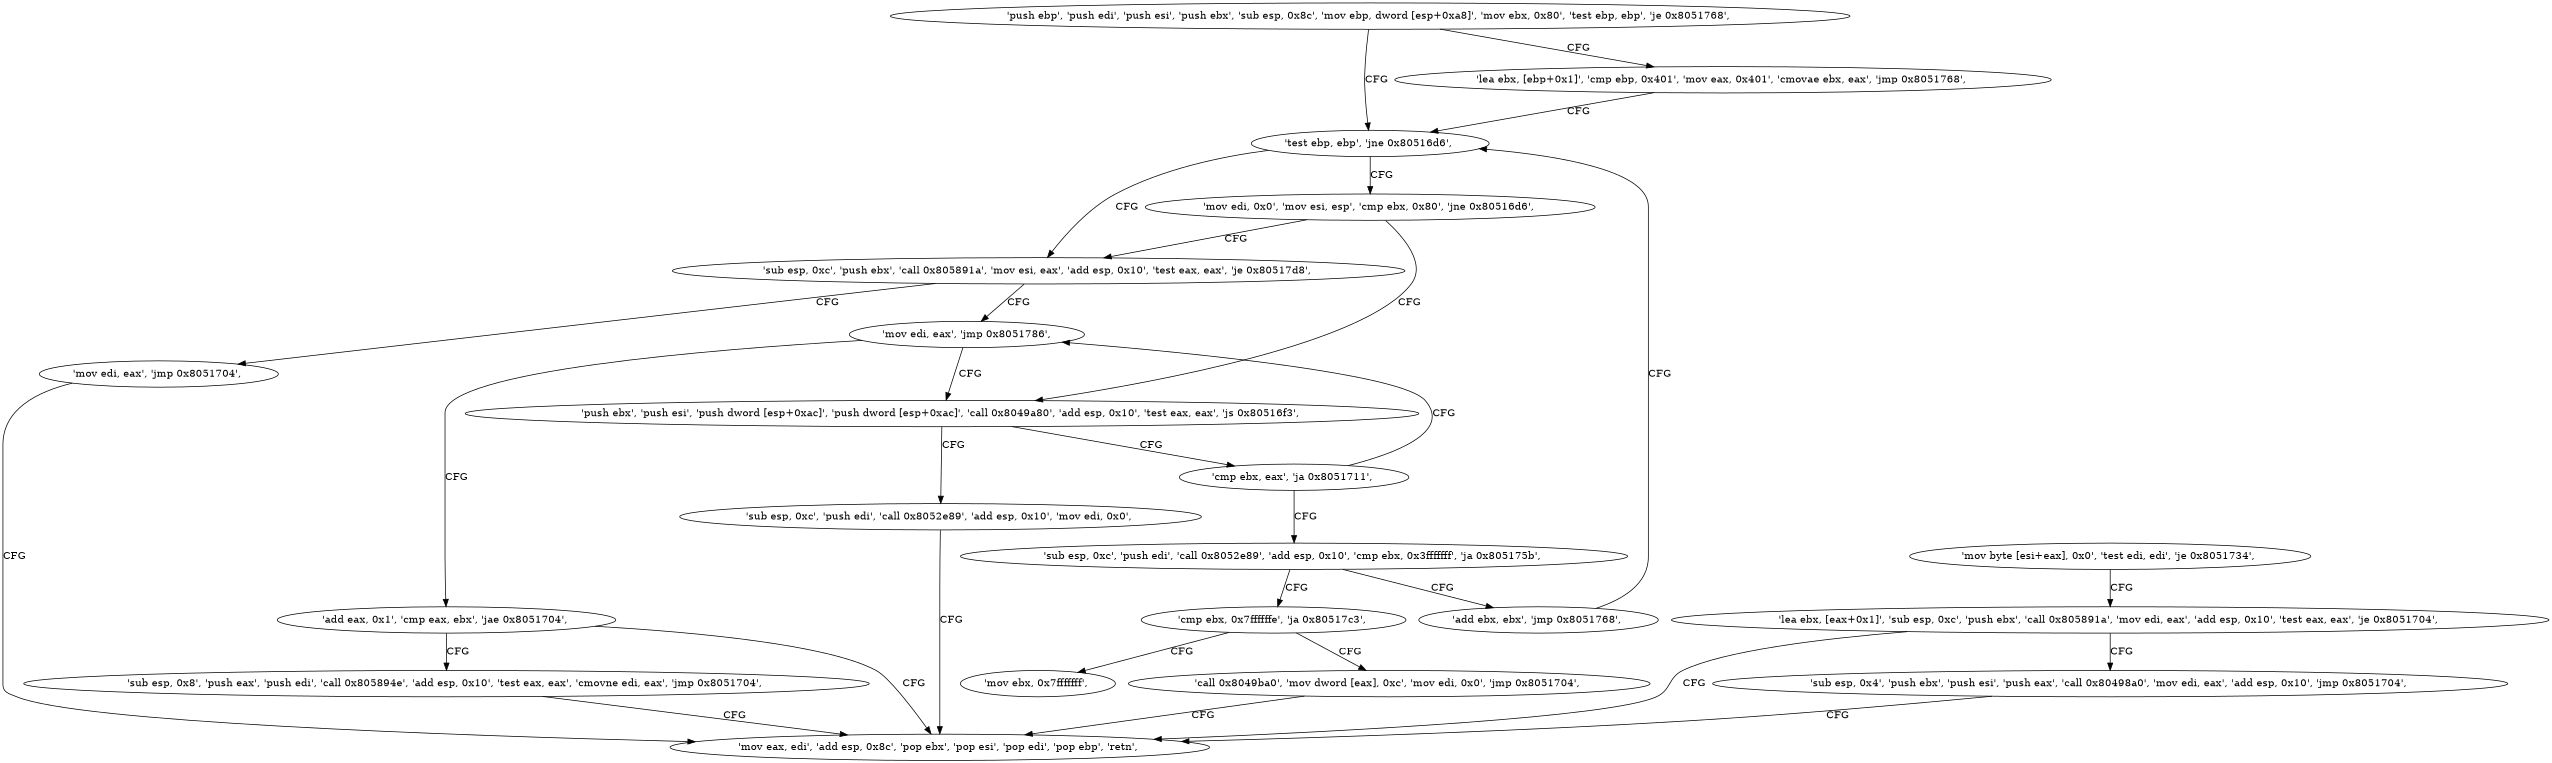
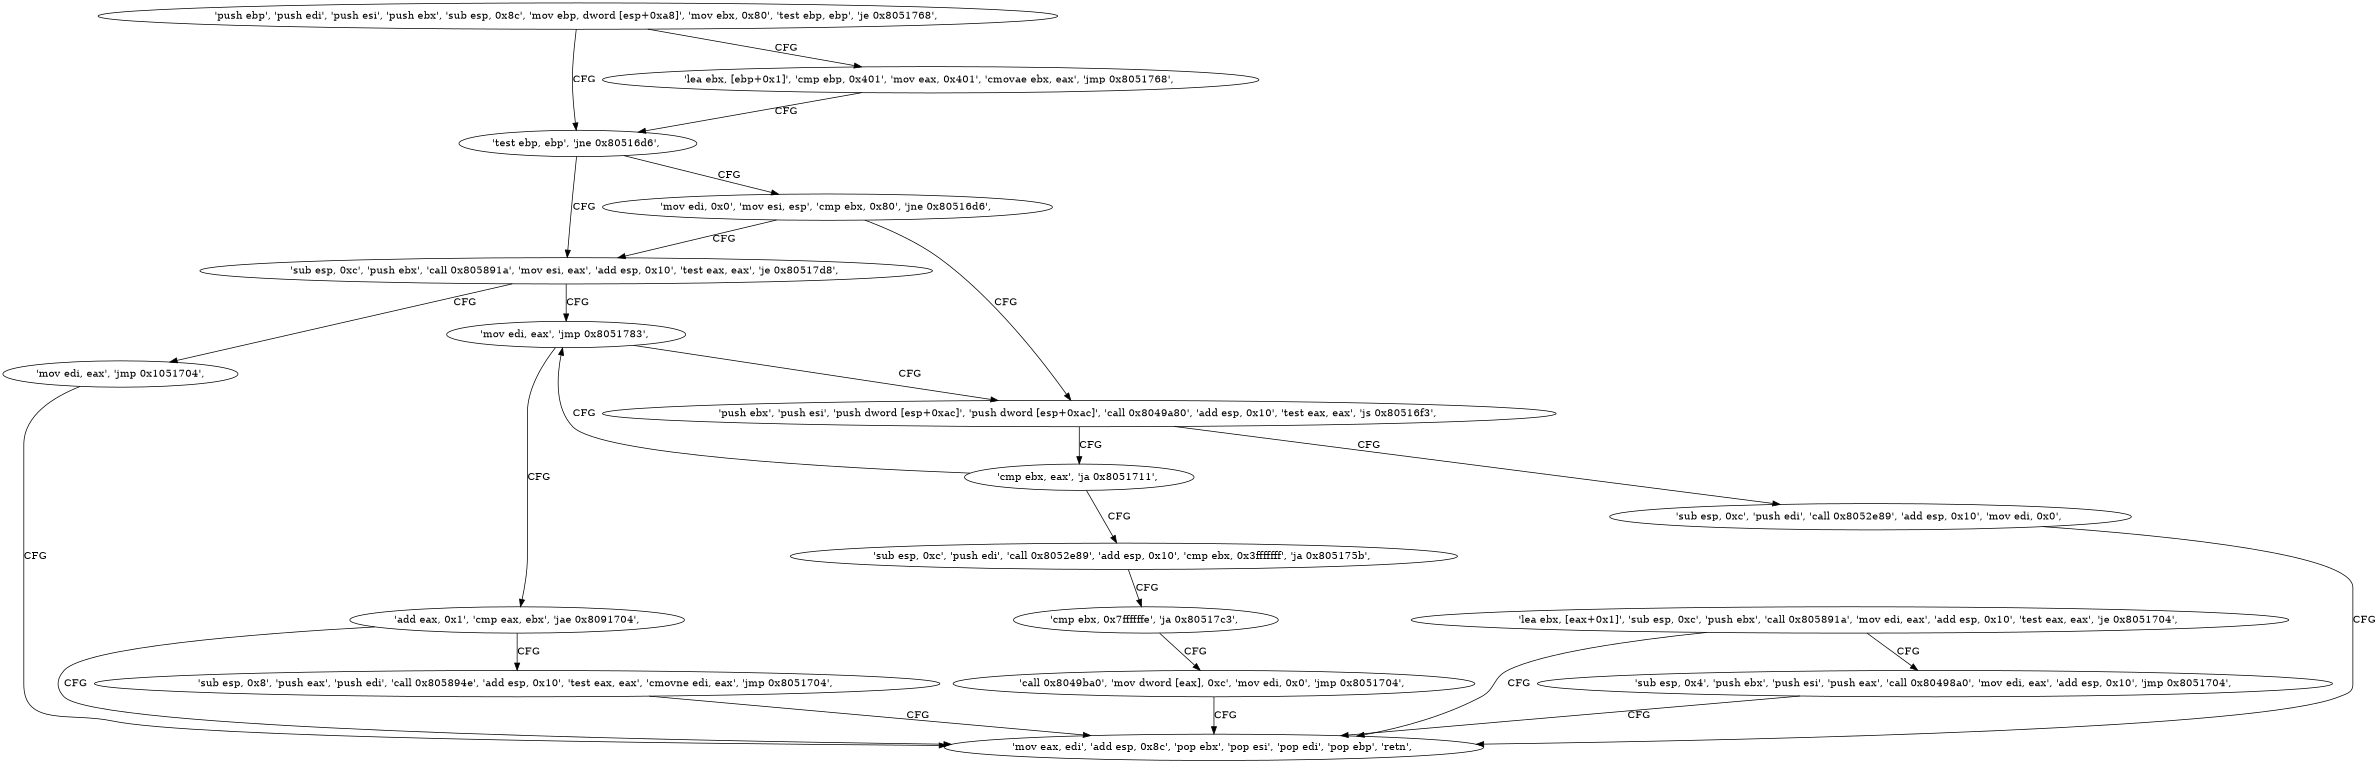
node "'mov edi, eax', 'jmp 0x8051786',": label "'mov edi, eax', 'jmp 0x8051786'," -> "'mov edi, eax', 'jmp 0x8051783',"
node "'mov edi, eax', 'jmp 0x8051704',": label "'mov edi, eax', 'jmp 0x8051704'," -> "'mov edi, eax', 'jmp 0x1051704',"
node "'mov byte [esi+eax], 0x0', 'test edi, edi', 'je 0x8051734',": removed
node "'add eax, 0x1', 'cmp eax, ebx', 'jae 0x8051704',": label "'add eax, 0x1', 'cmp eax, ebx', 'jae 0x8051704'," -> "'add eax, 0x1', 'cmp eax, ebx', 'jae 0x8091704',"
node "'add ebx, ebx', 'jmp 0x8051768',": removed
node "'mov ebx, 0x7fffffff',": removed
